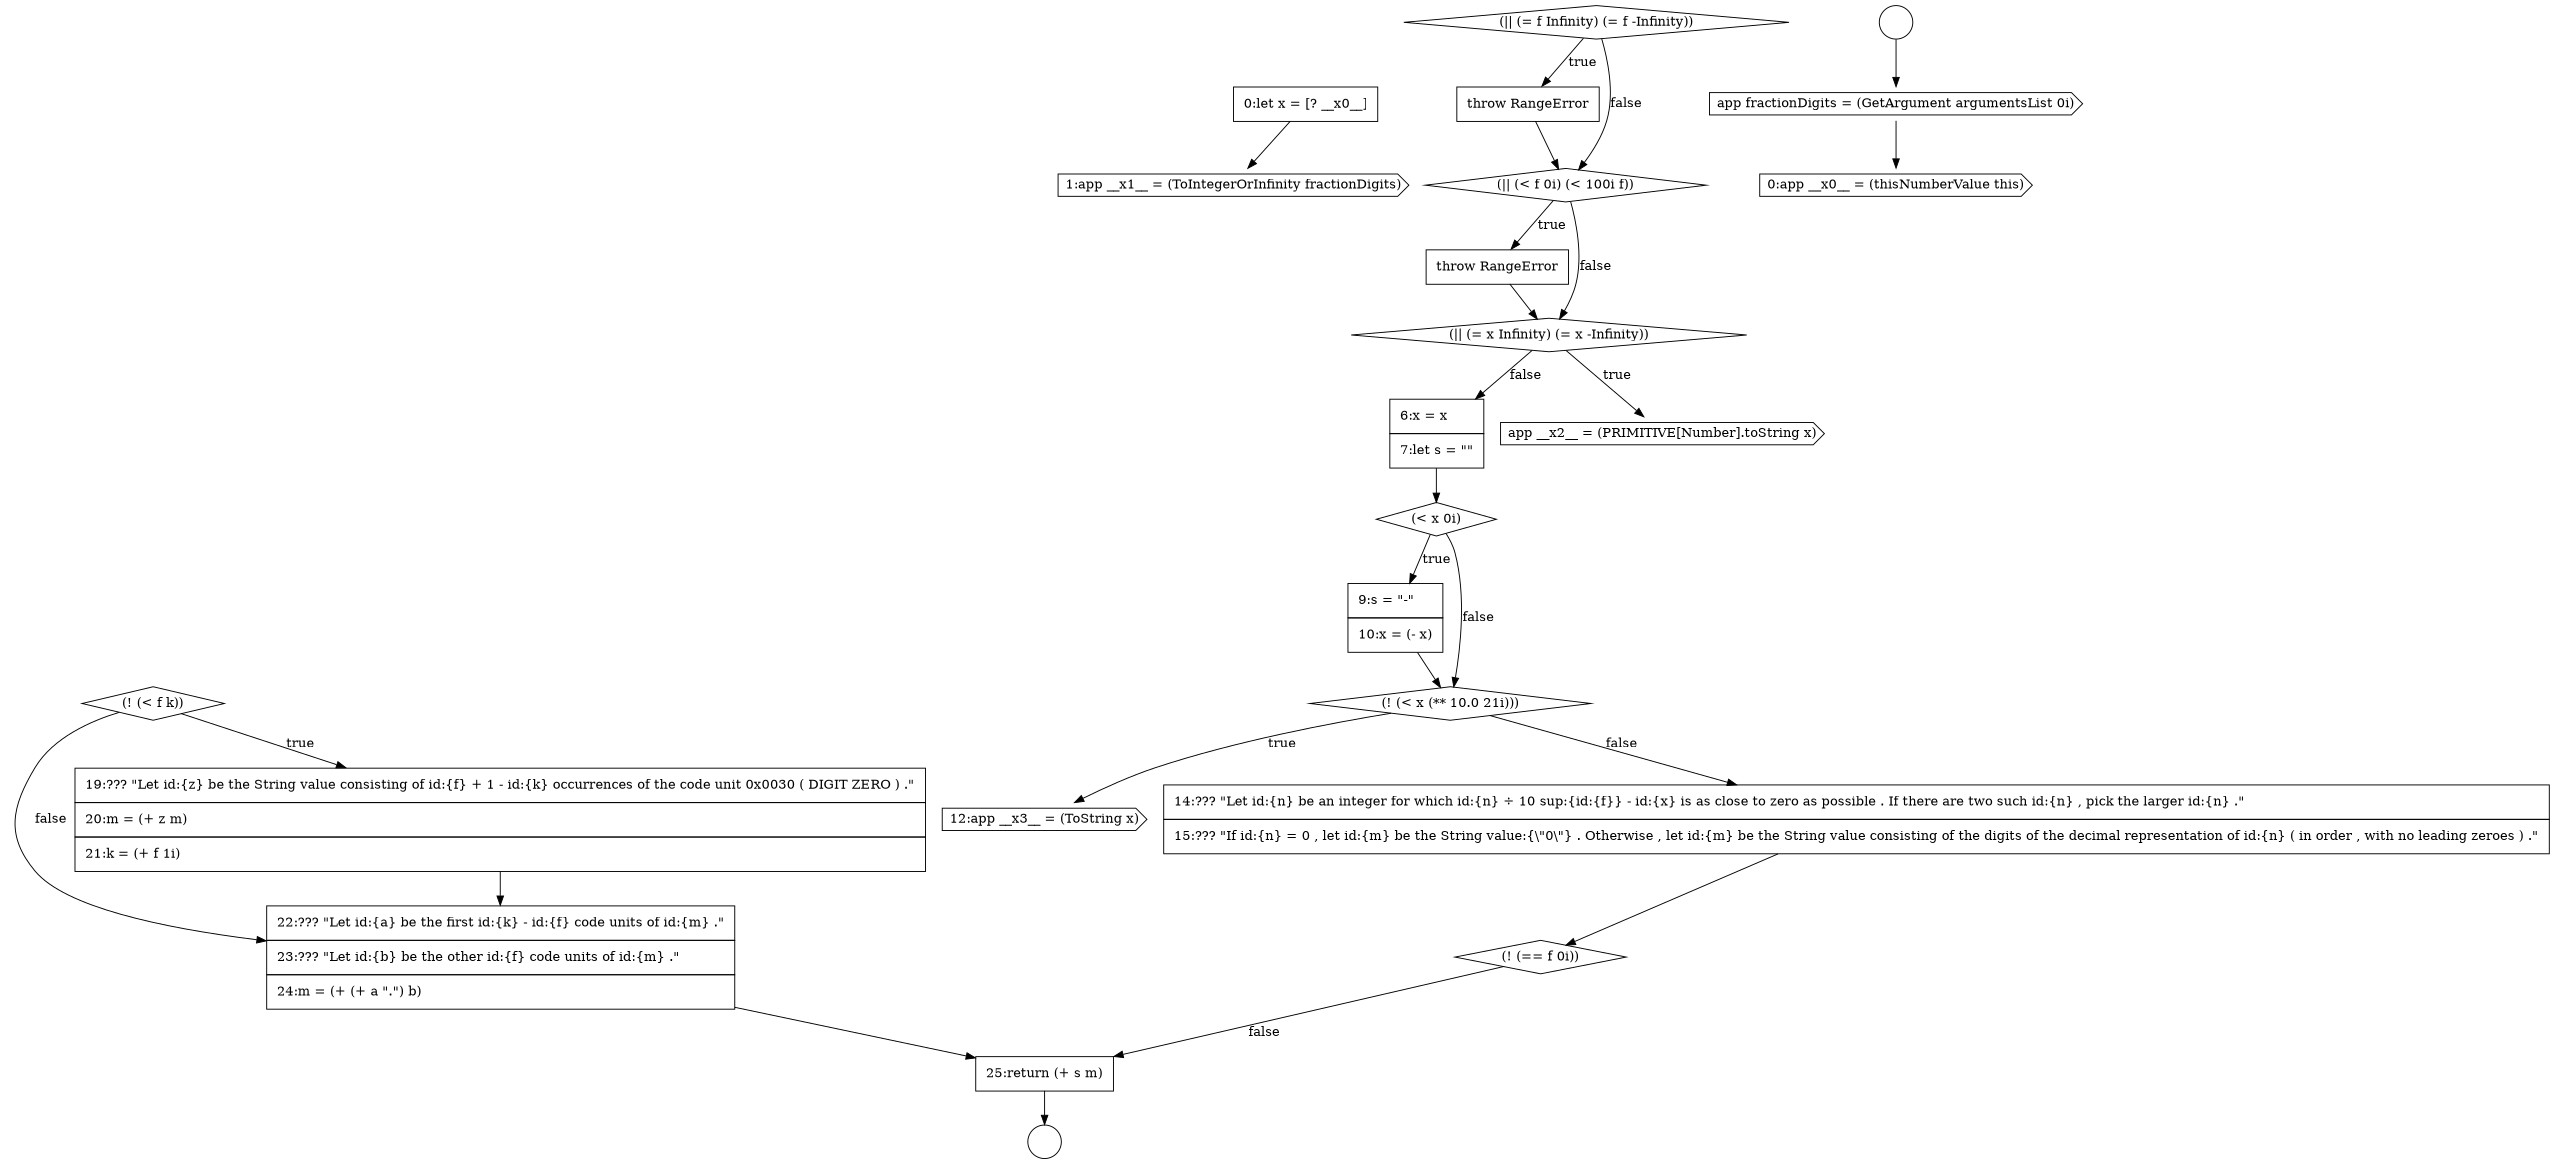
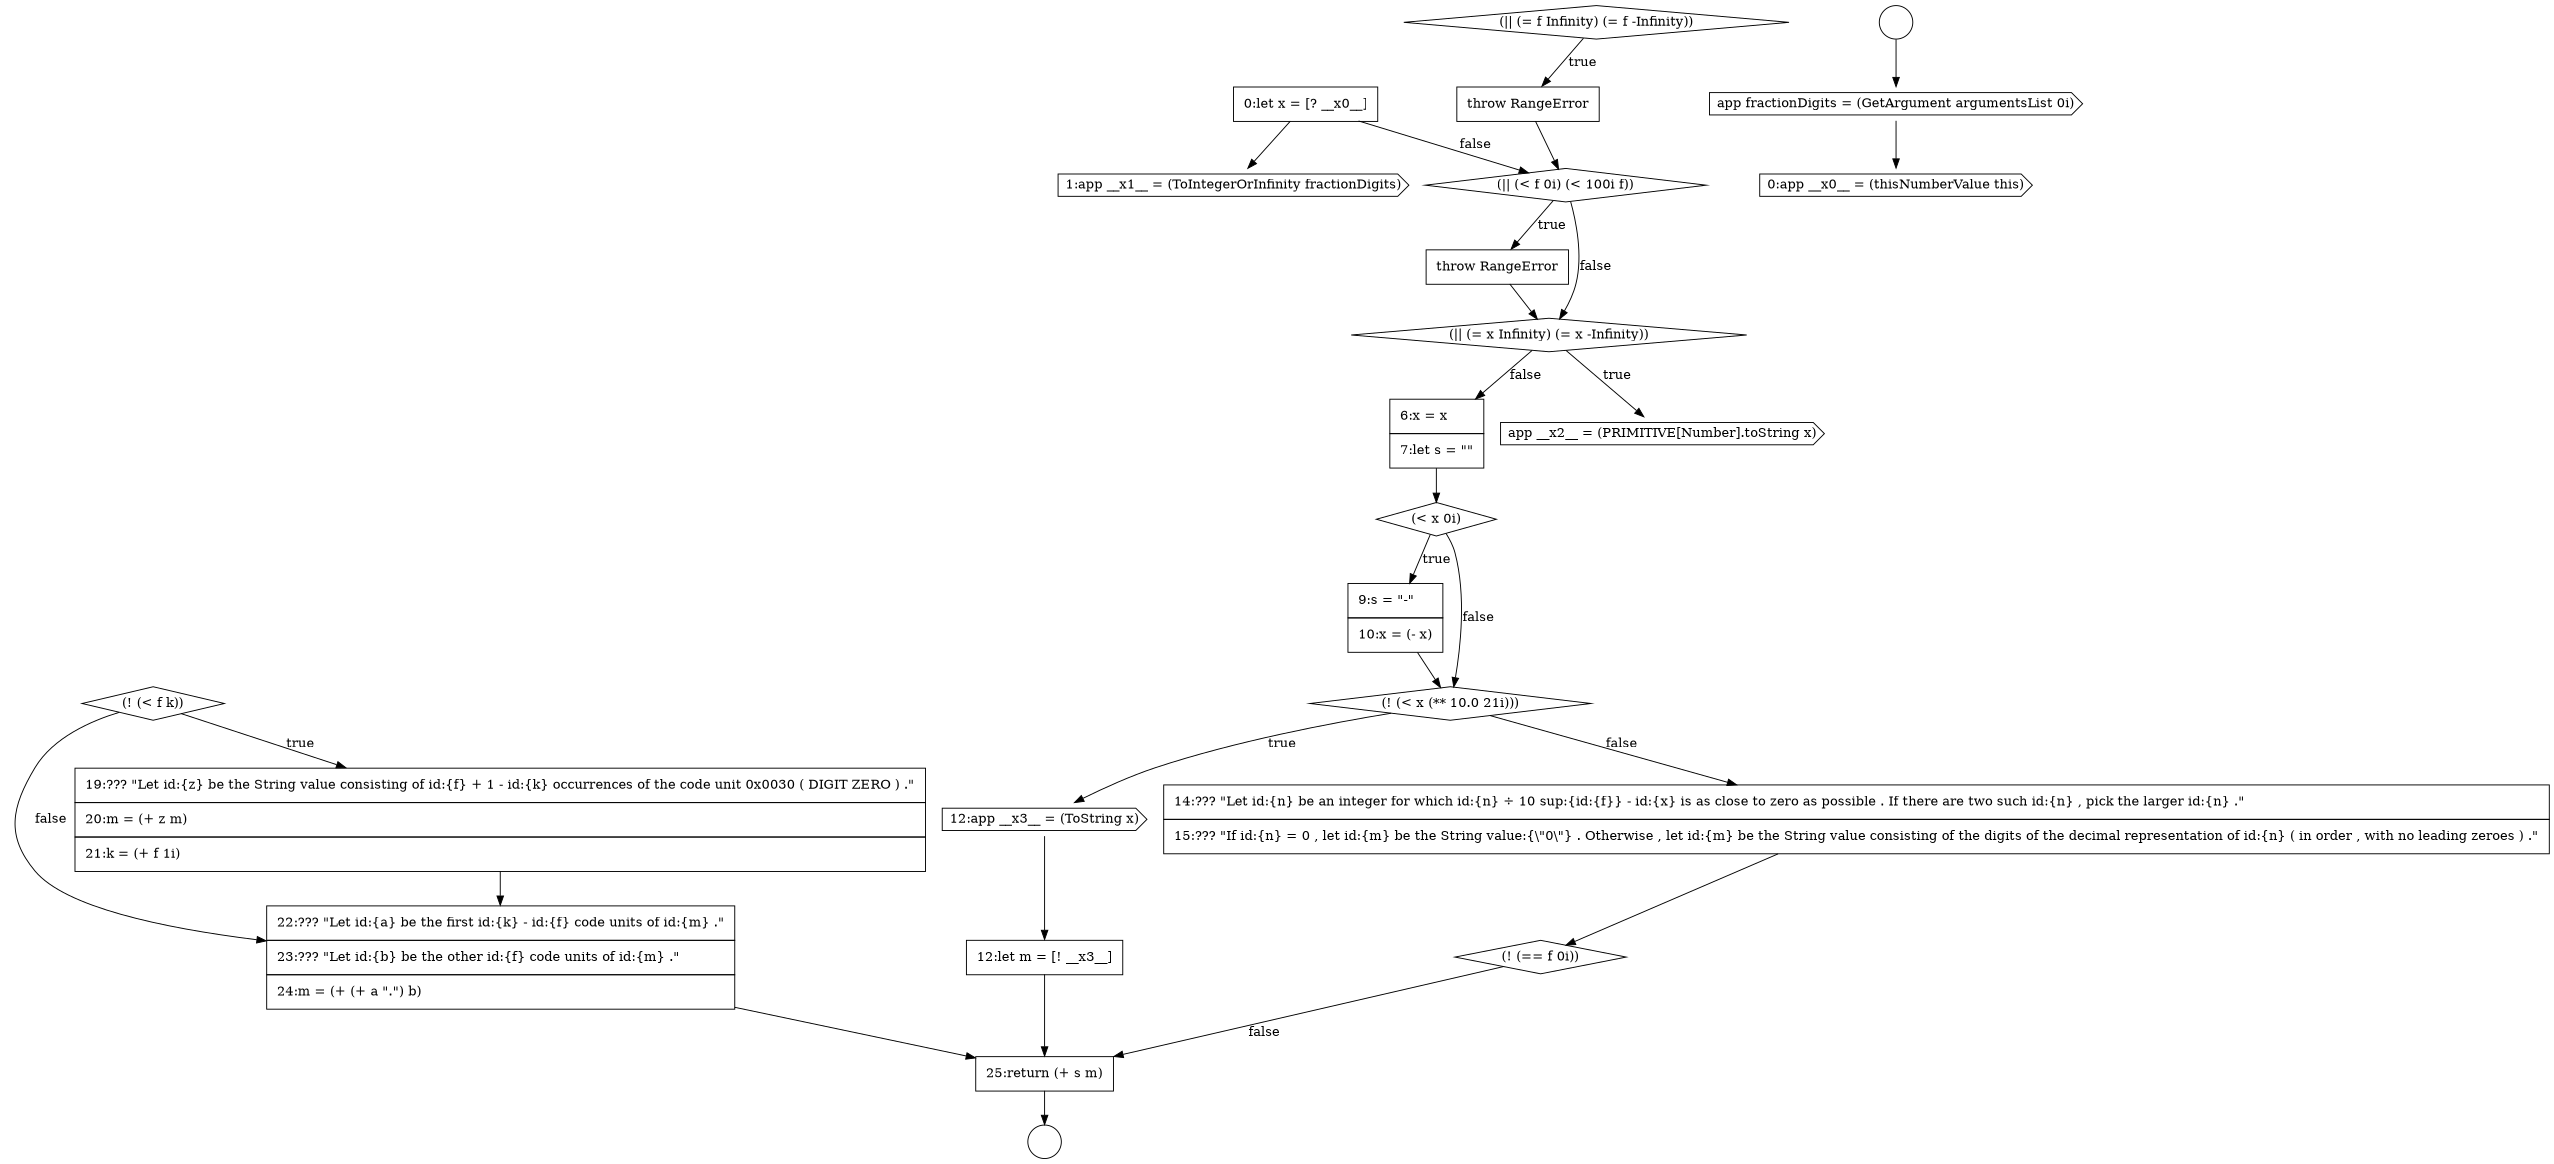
edge "(|| (= f Infinity) (= f -Infinity))" -> "(|| (< f 0i) (< 100i f))": now "0:let x = [? __x0__]" -> "(|| (< f 0i) (< 100i f))"
node "12:let m = [! __x3__]": added
